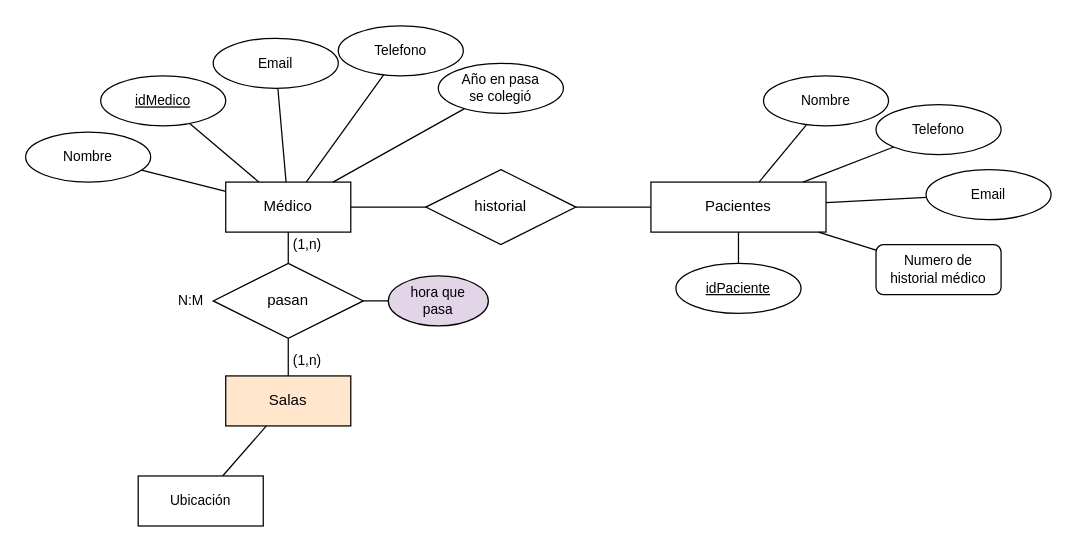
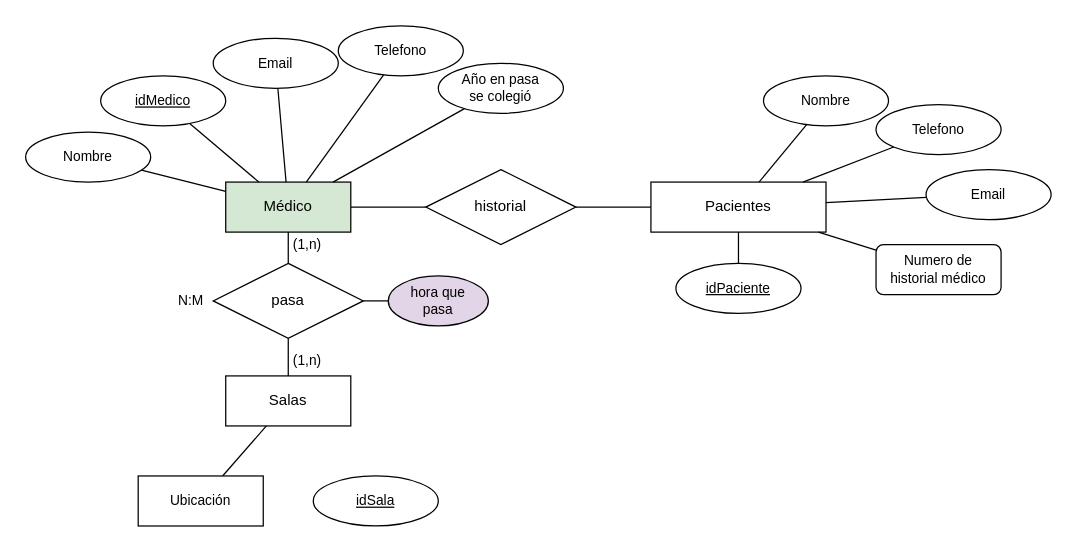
node "Médico": fillcolor #ffffff -> #d5e8d4
node "pasan": label "pasan" -> "pasa"
node "Salas": fillcolor #ffe6cc -> #ffffff
node "idSala": added
